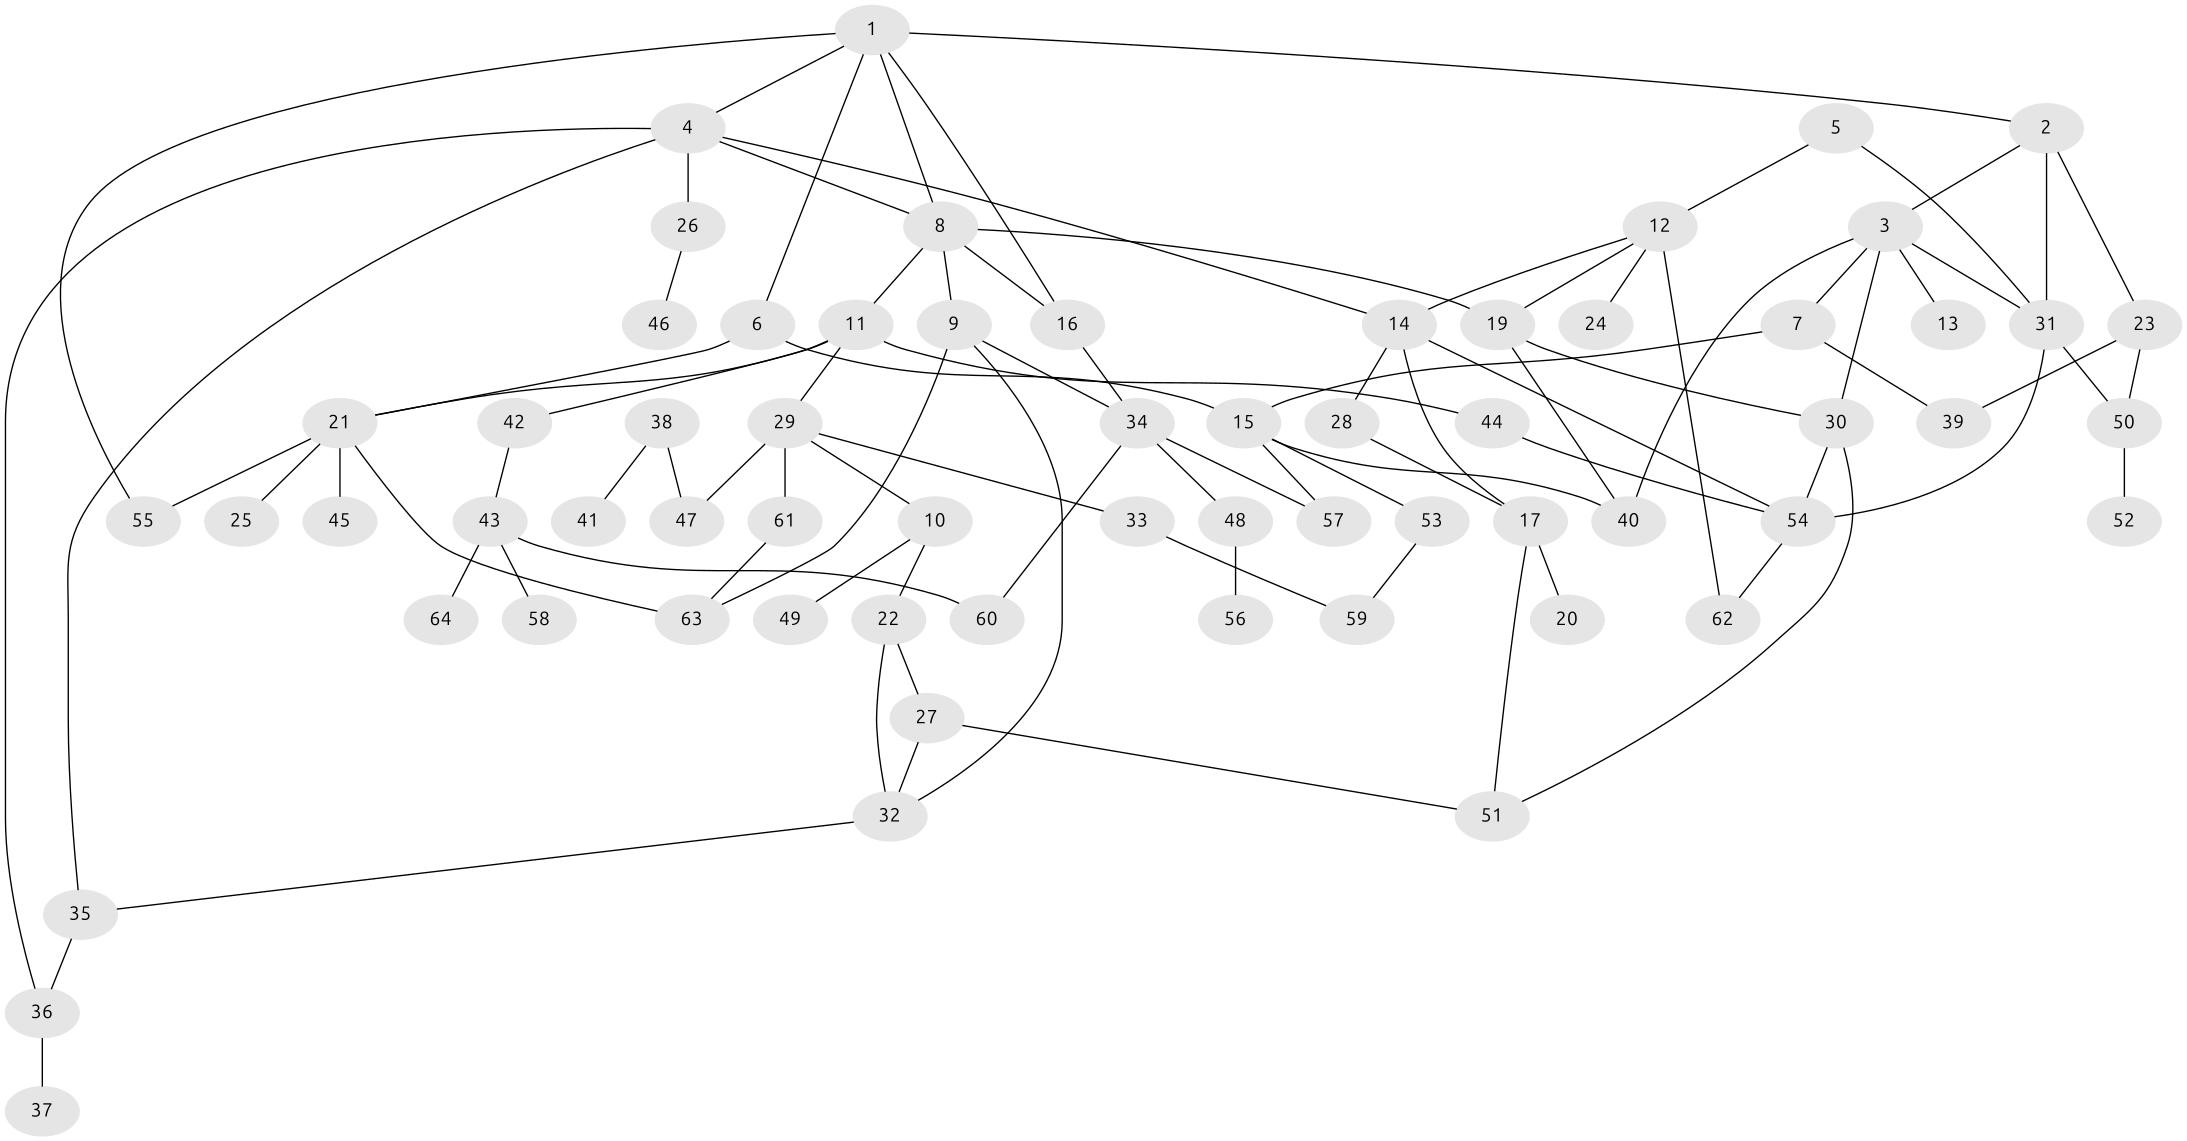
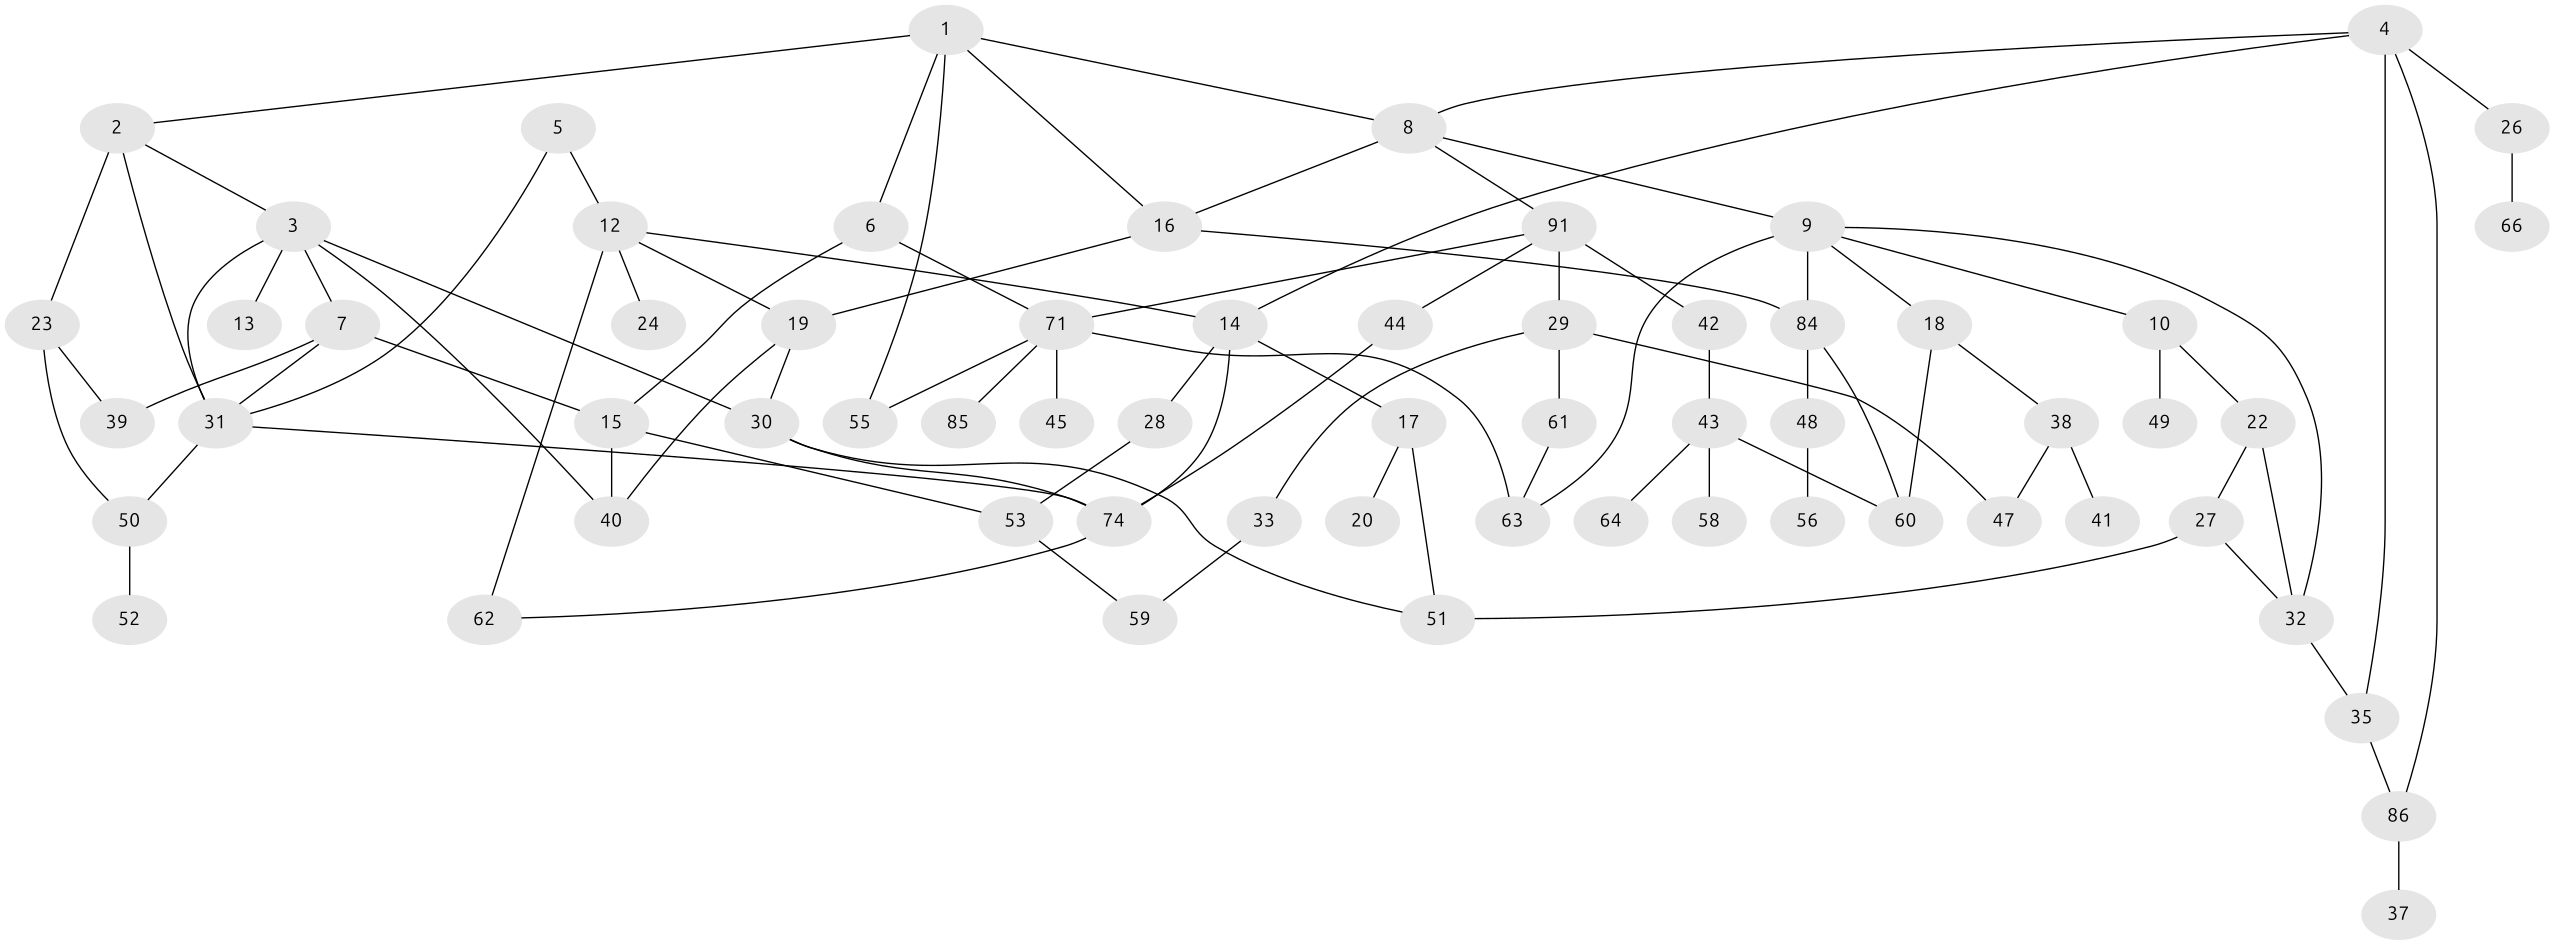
edge "1" -- "4": removed
edge "8" -- "19": now "16" -- "19"
node "46": label "46" -> "66"
node "11": label "11" -> "91"
node "18": added
edge "7" -- "31": added
node "21": label "21" -> "71"
node "34": label "34" -> "84"
edge "28" -- "17": now "28" -- "53"
edge "29" -- "10": now "9" -- "10"
node "25": label "25" -> "85"
node "57": removed
node "54": label "54" -> "74"
node "36": label "36" -> "86"
